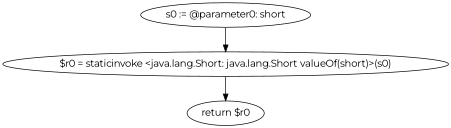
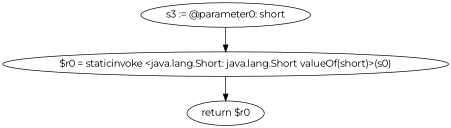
node "s0 := @parameter0: short": label "s0 := @parameter0: short" -> "s3 := @parameter0: short"
